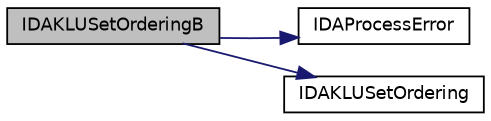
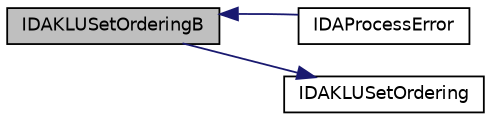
edge "IDAKLUSetOrderingB" -> "IDAProcessError": reversed
